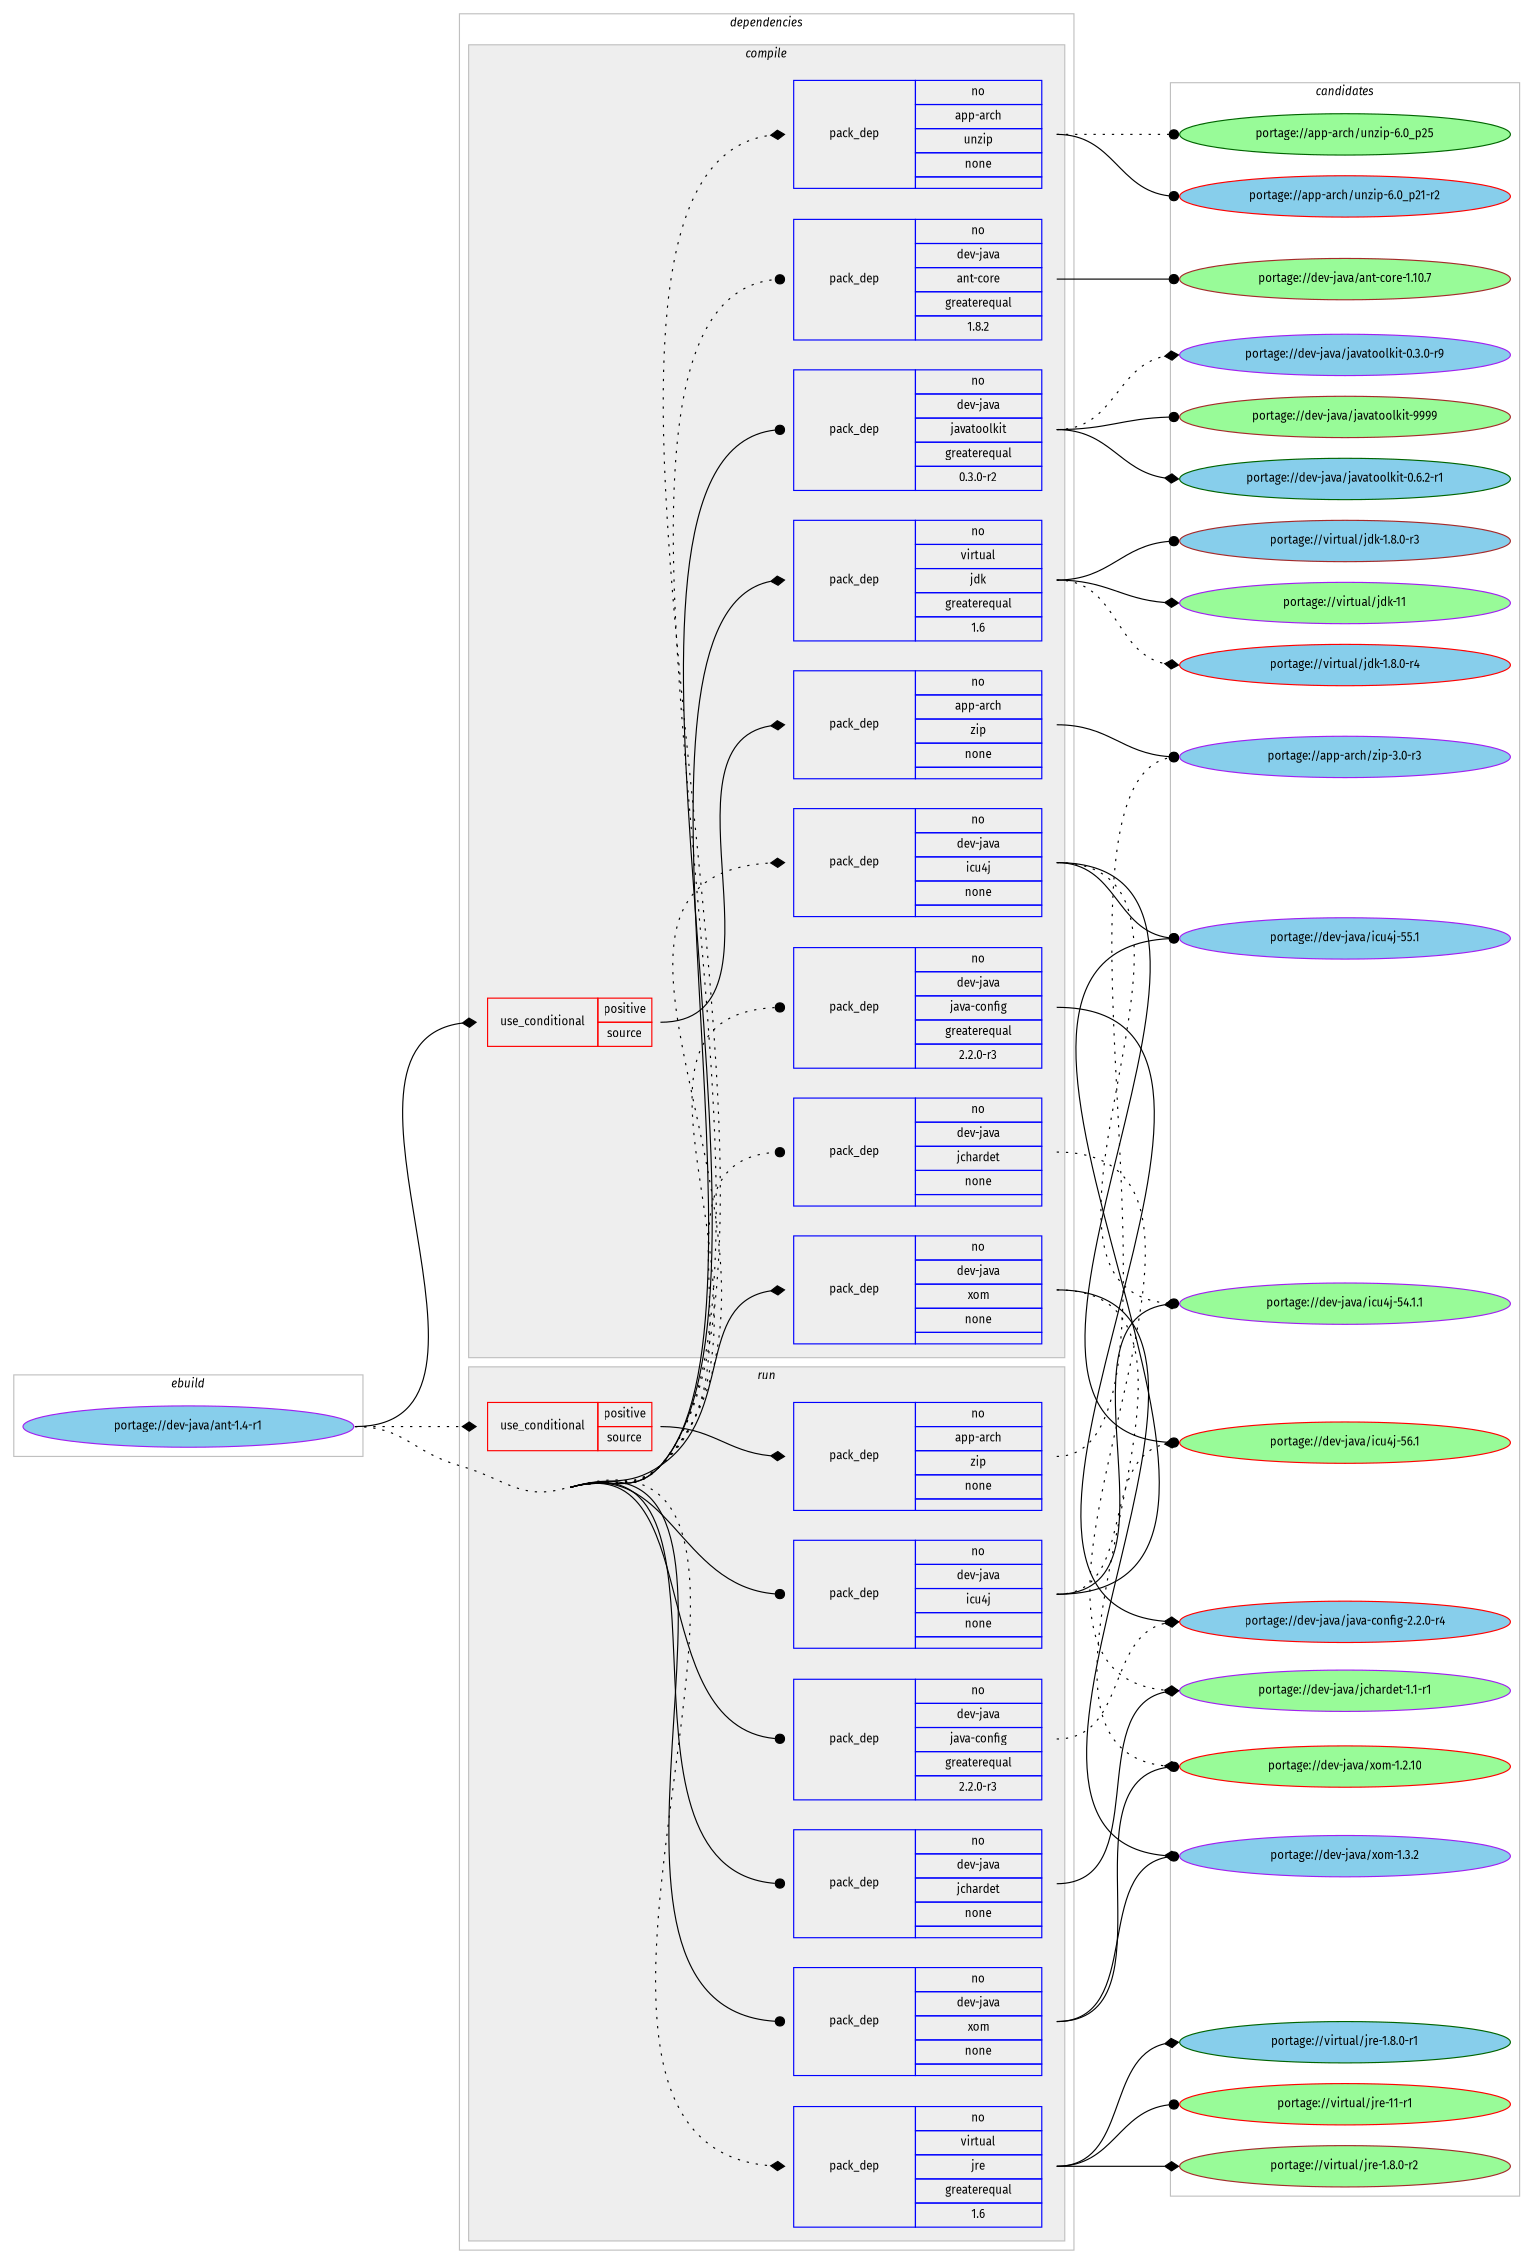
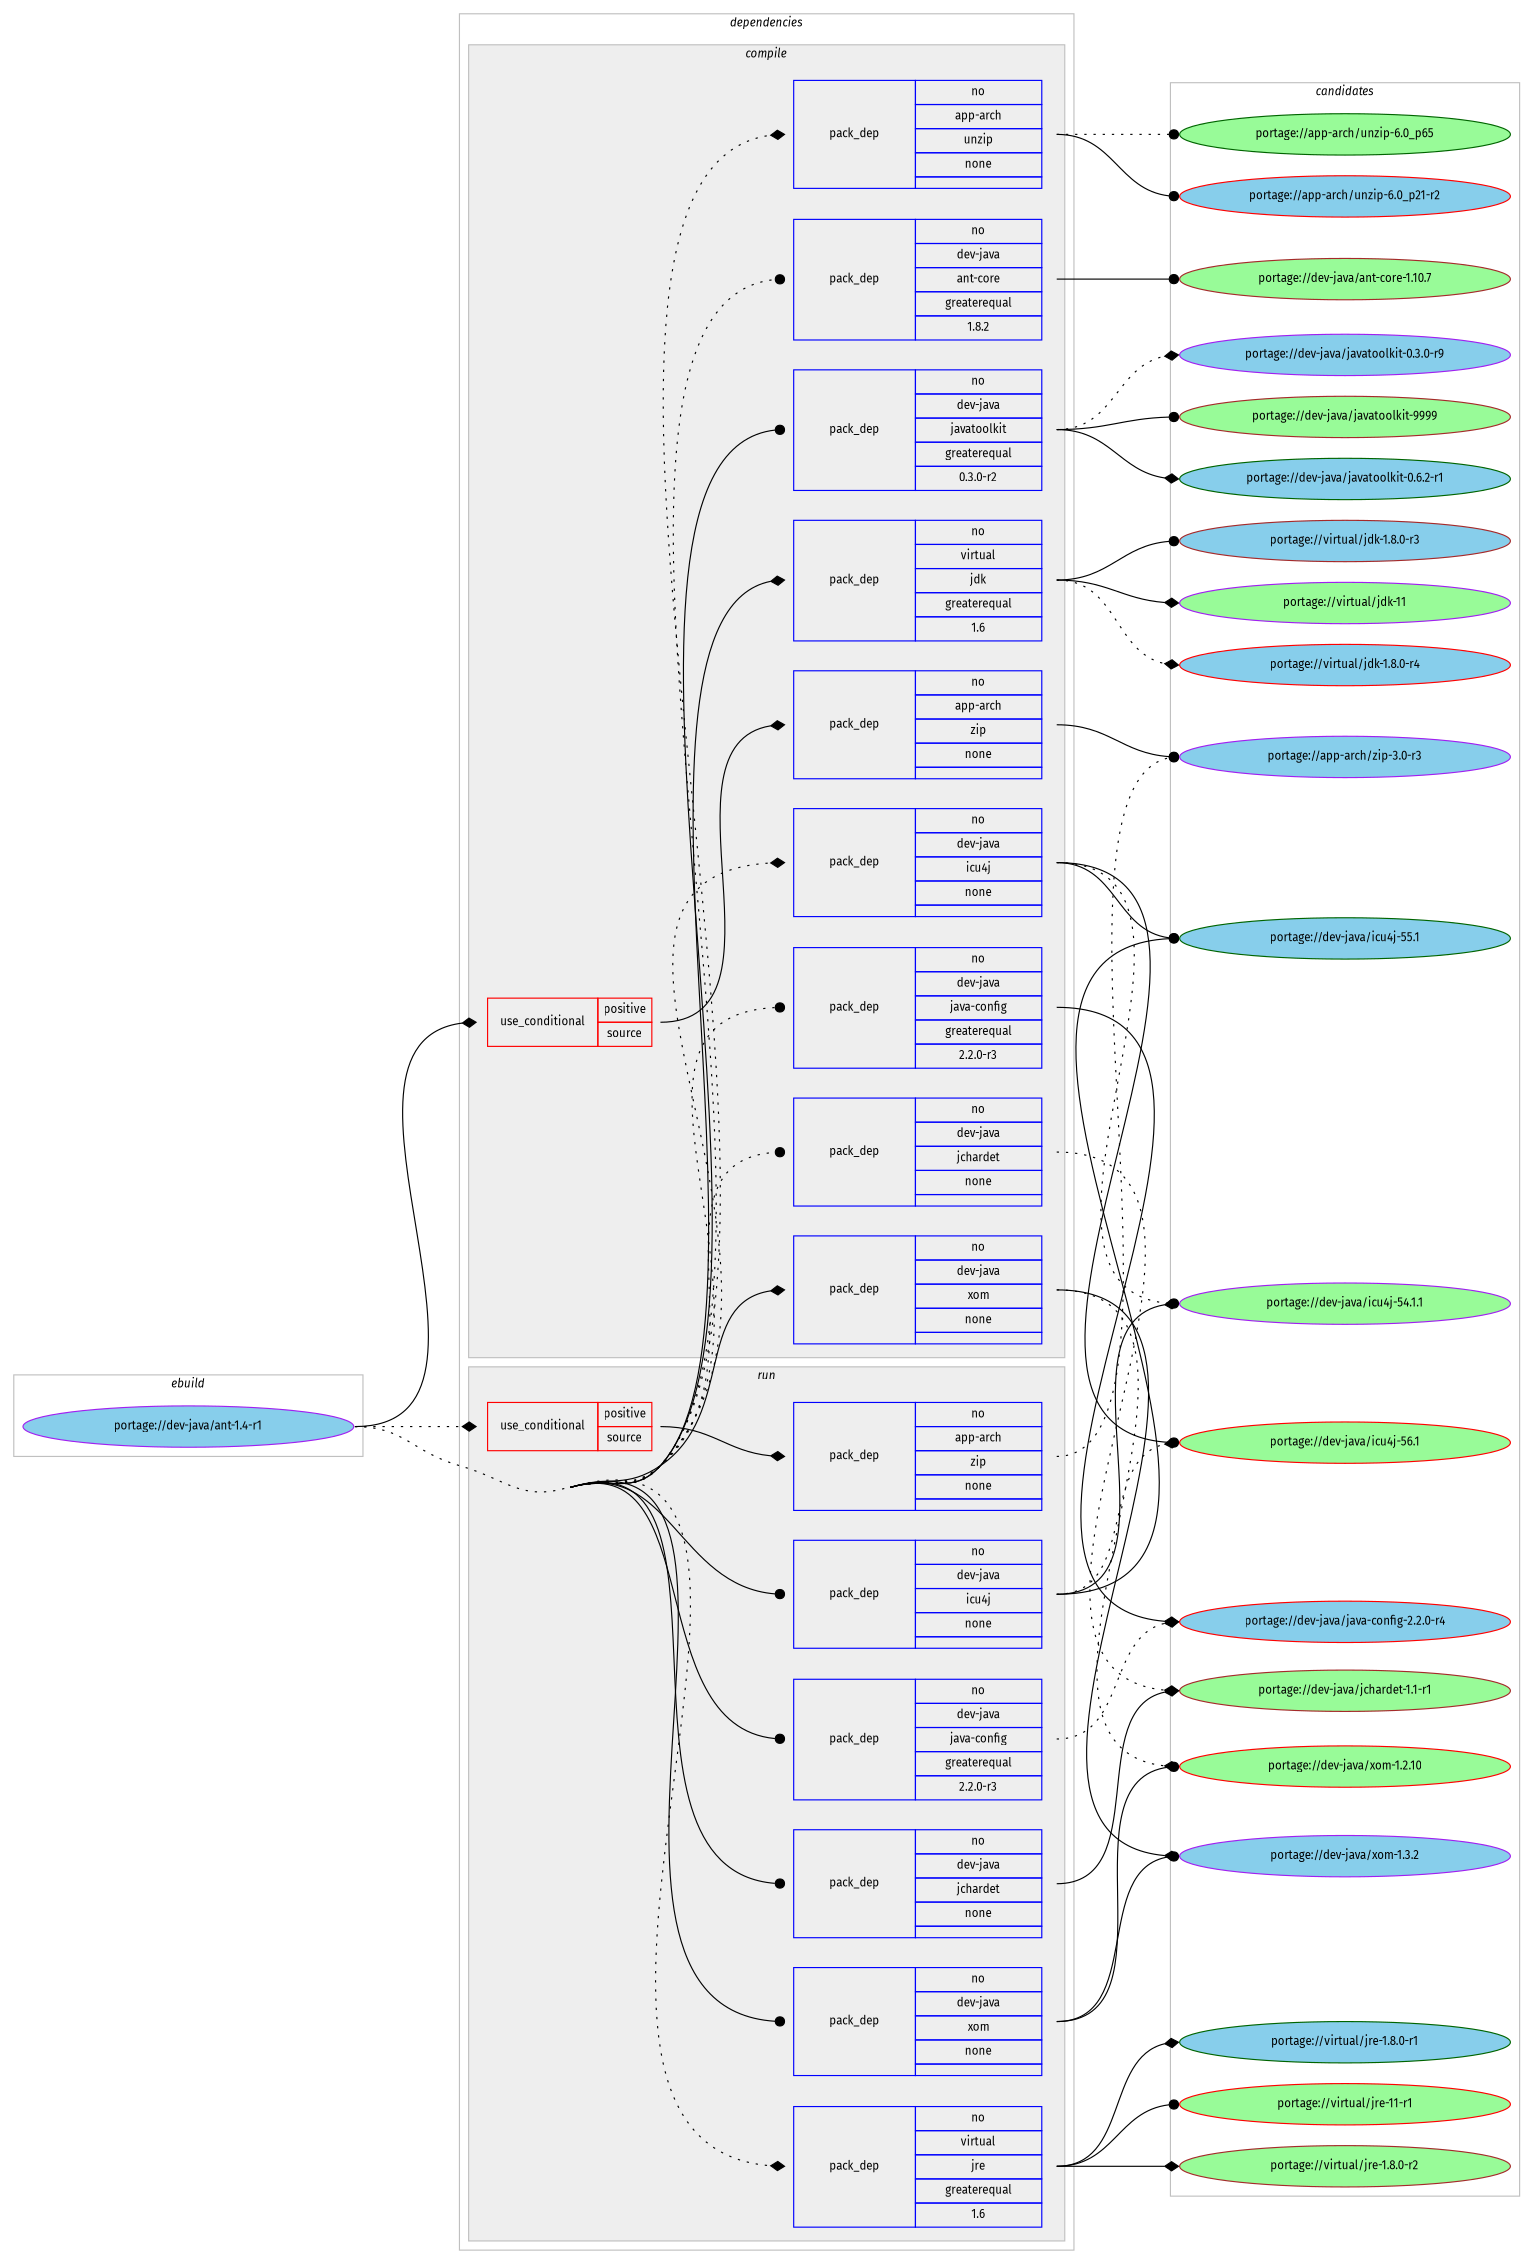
node "portage://app-arch/unzip-6.0_p25": label "portage://app-arch/unzip-6.0_p25" -> "portage://app-arch/unzip-6.0_p65"
node "portage://dev-java/icu4j-55.1": color purple -> darkgreen
node "portage://dev-java/jchardet-1.1-r1": color purple -> brown
